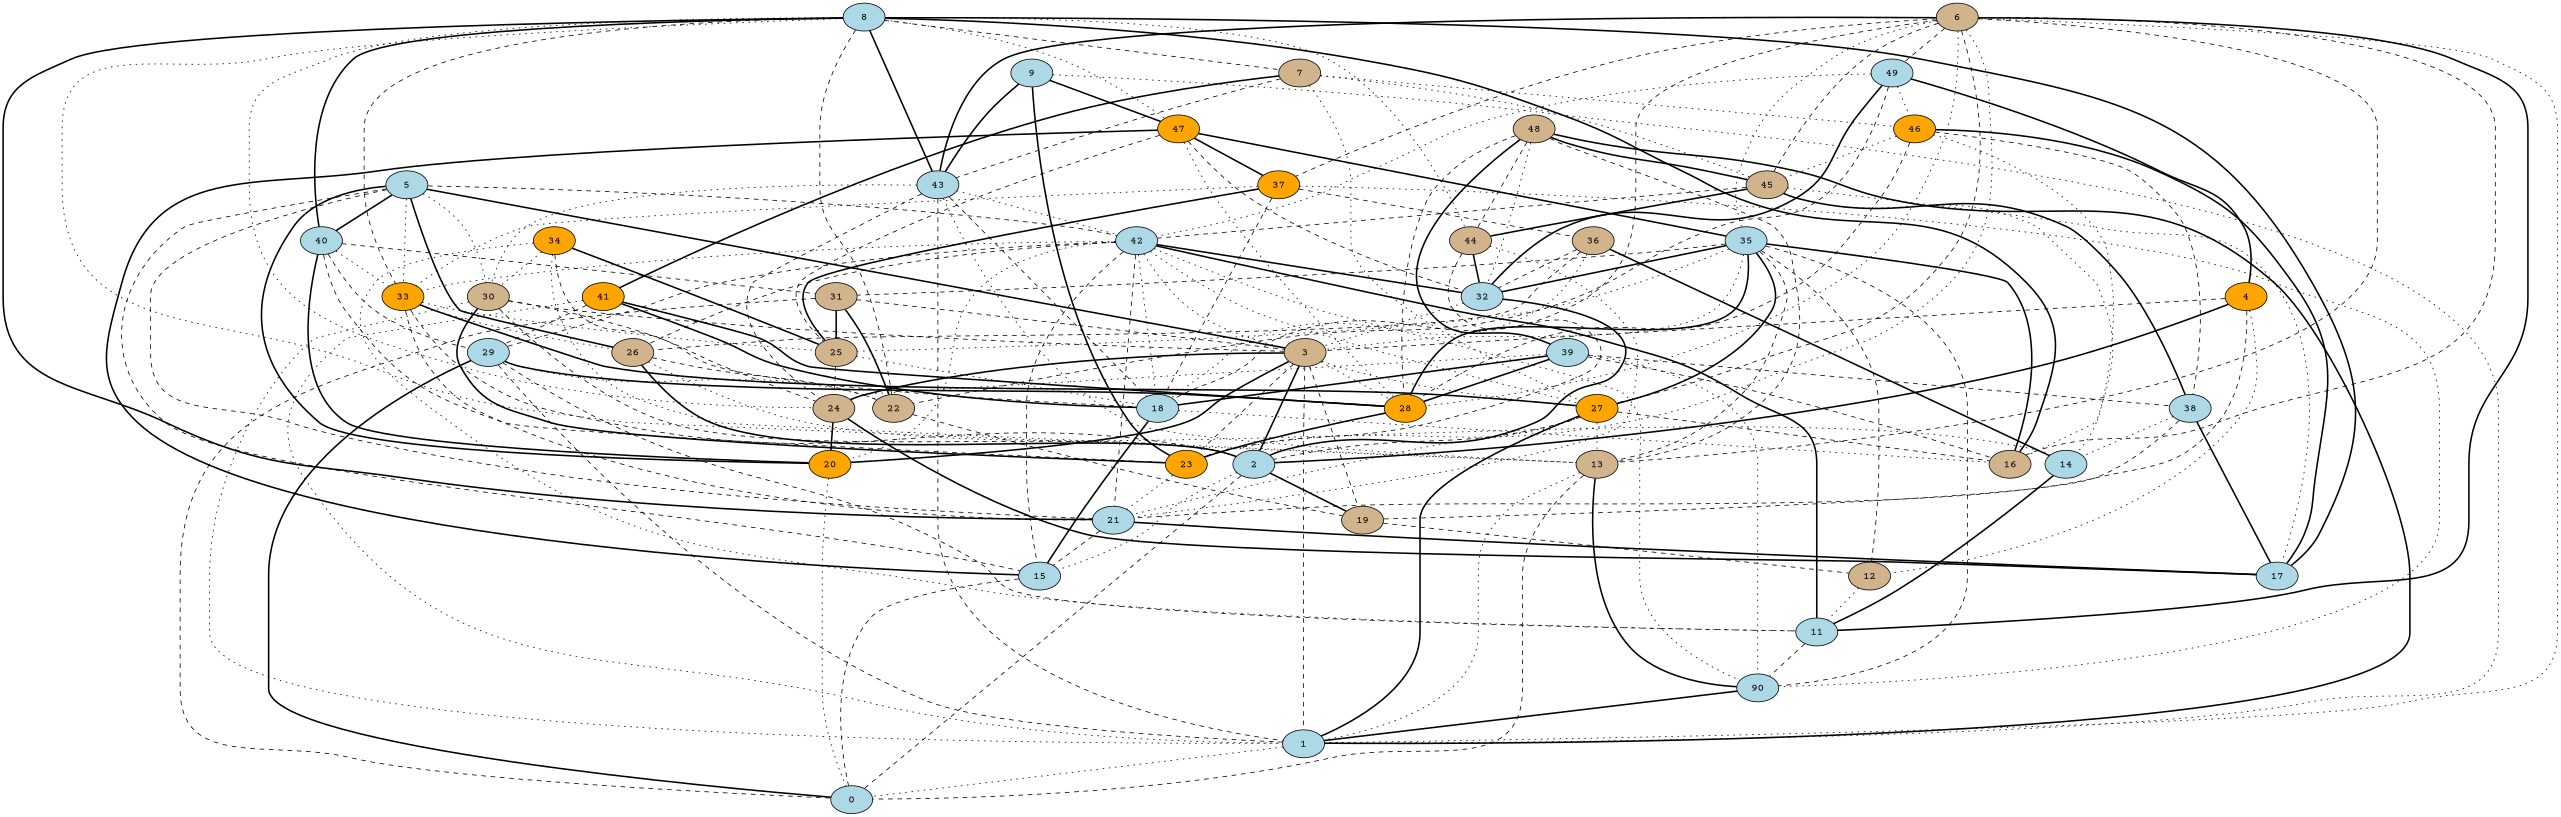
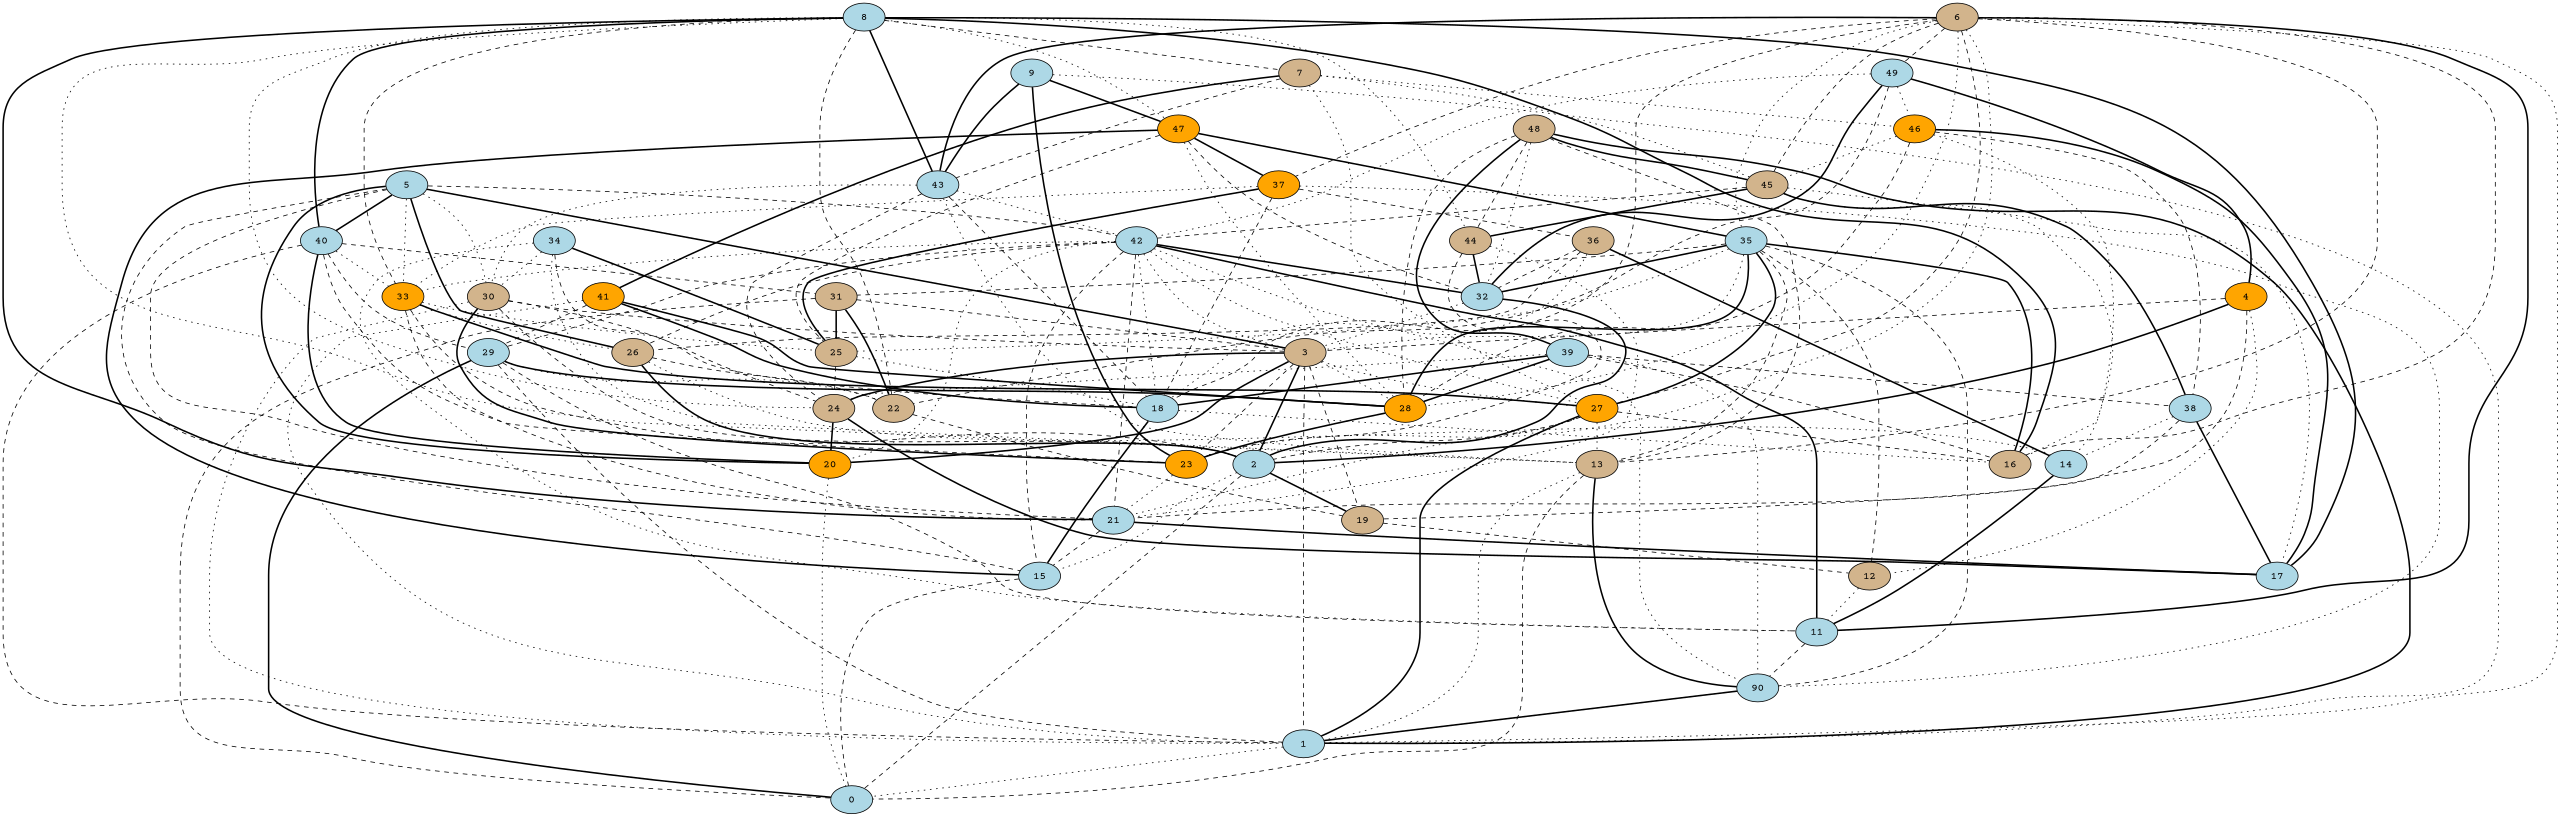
node "34": fillcolor orange -> lightblue
edge "43" -- "1": now "40" -- "1"
